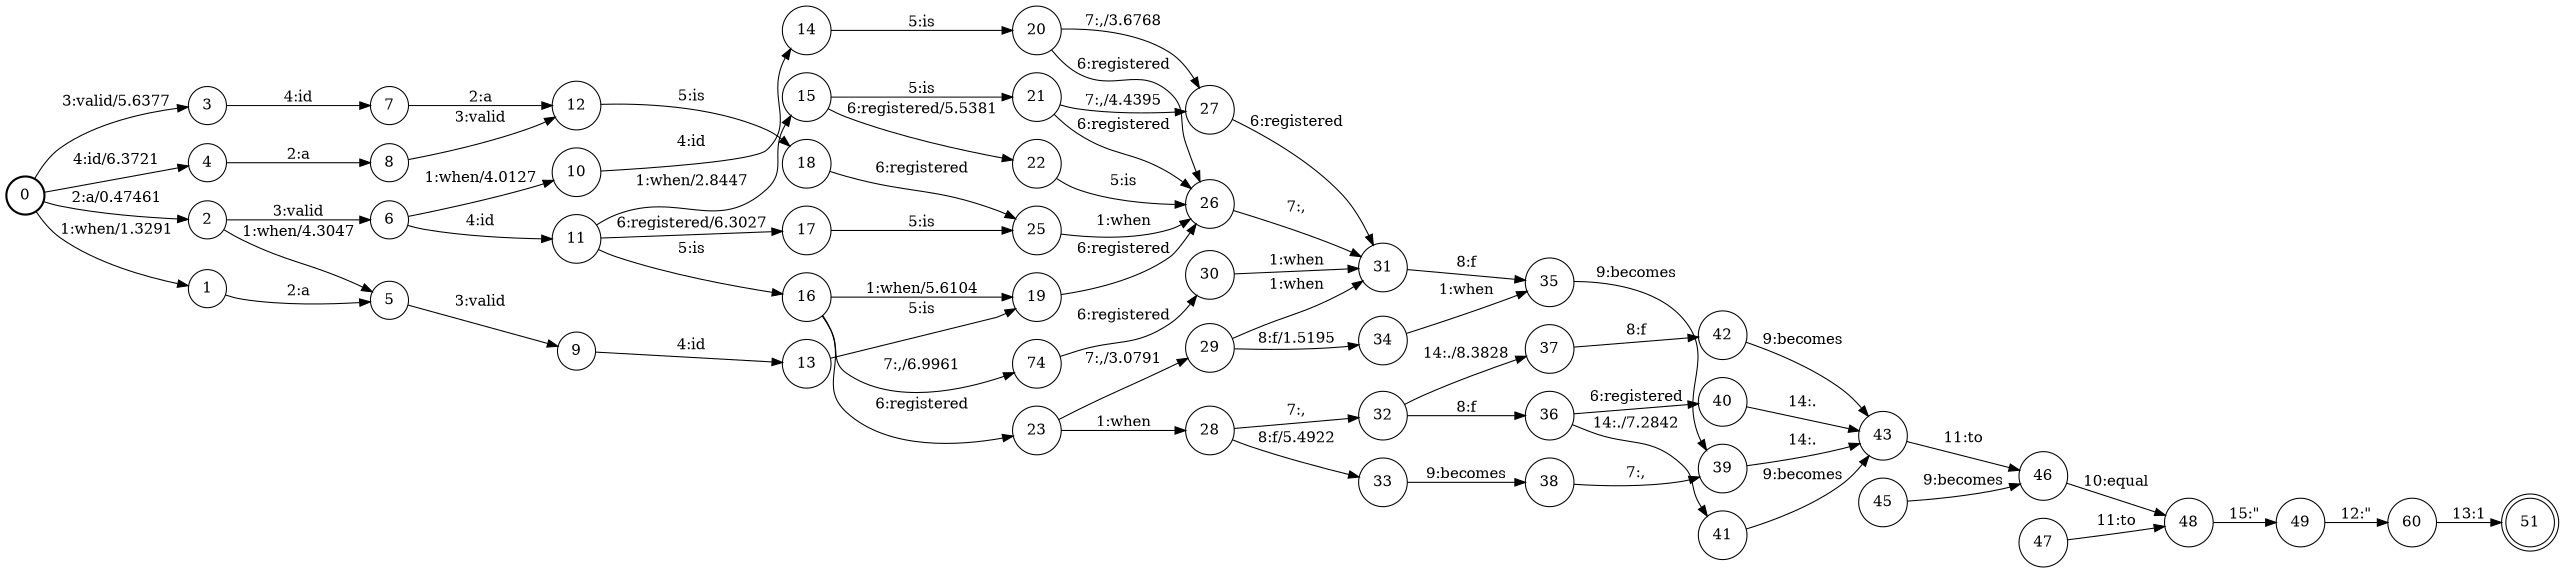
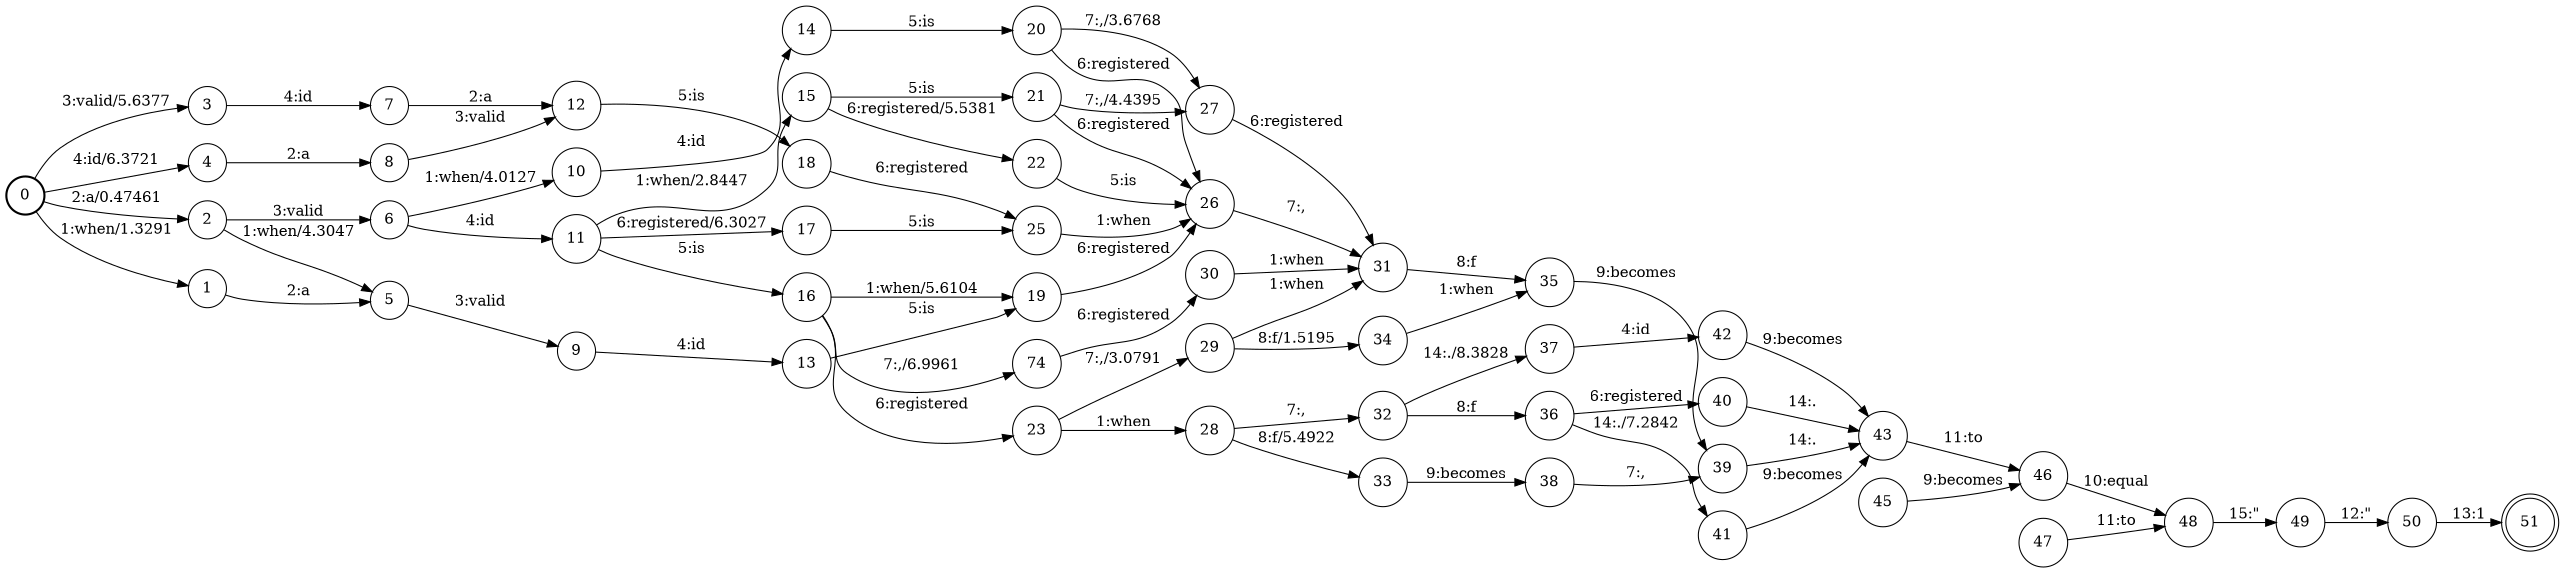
edge "37" -> "42": label "8:f" -> "4:id"
node "60": label "60" -> "50"
